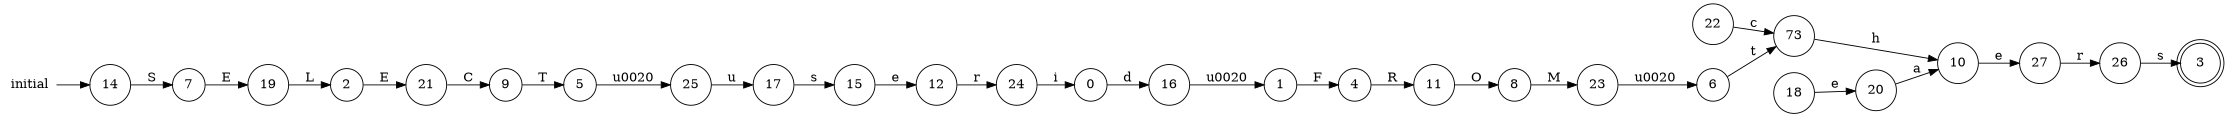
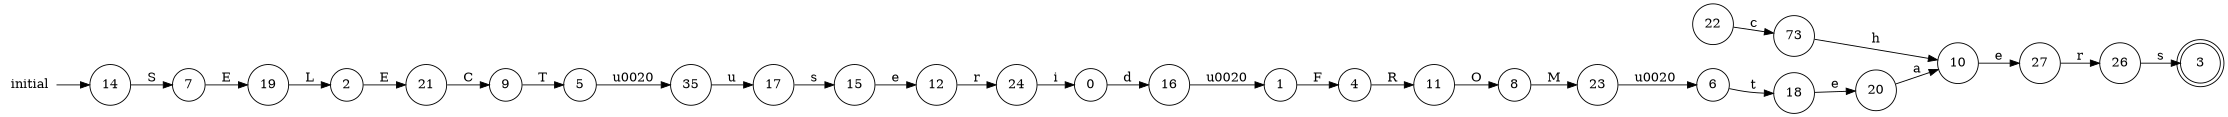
edge "6" -> "73": now "6" -> "18"
node "25": label "25" -> "35"
